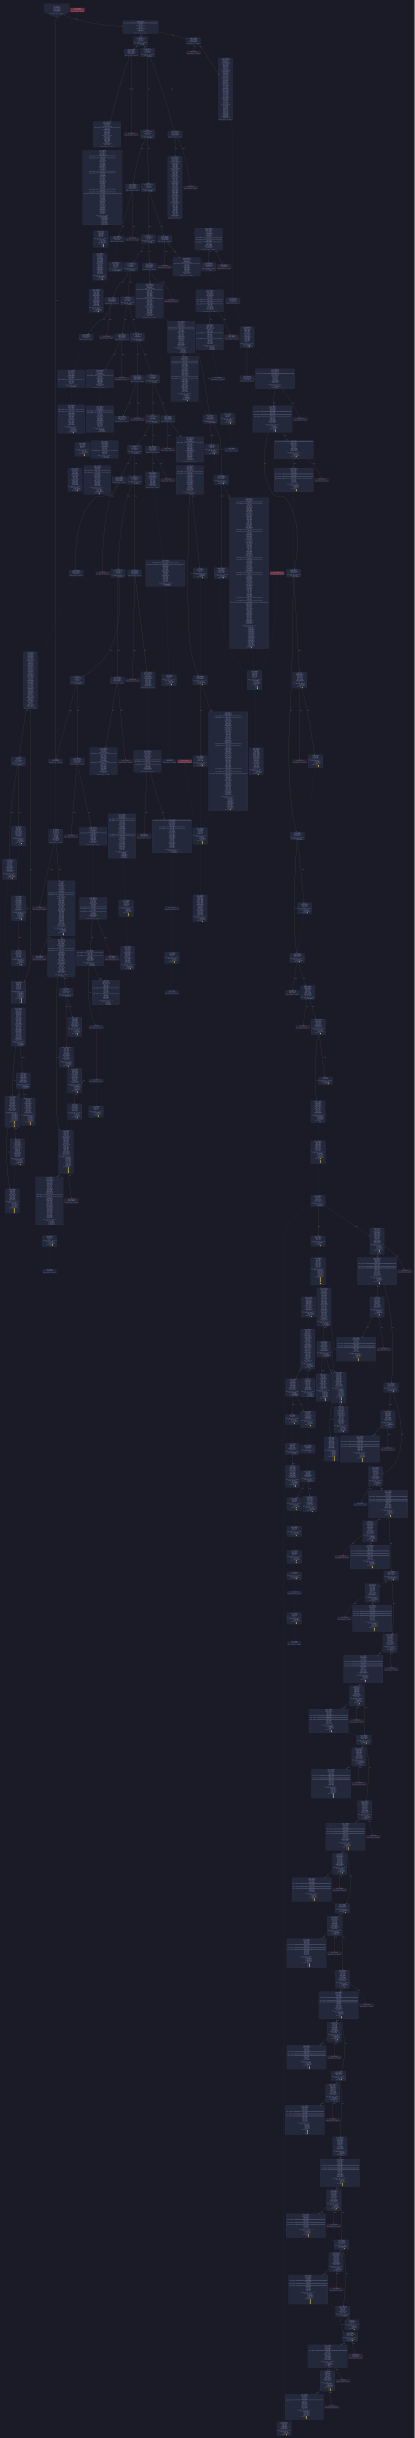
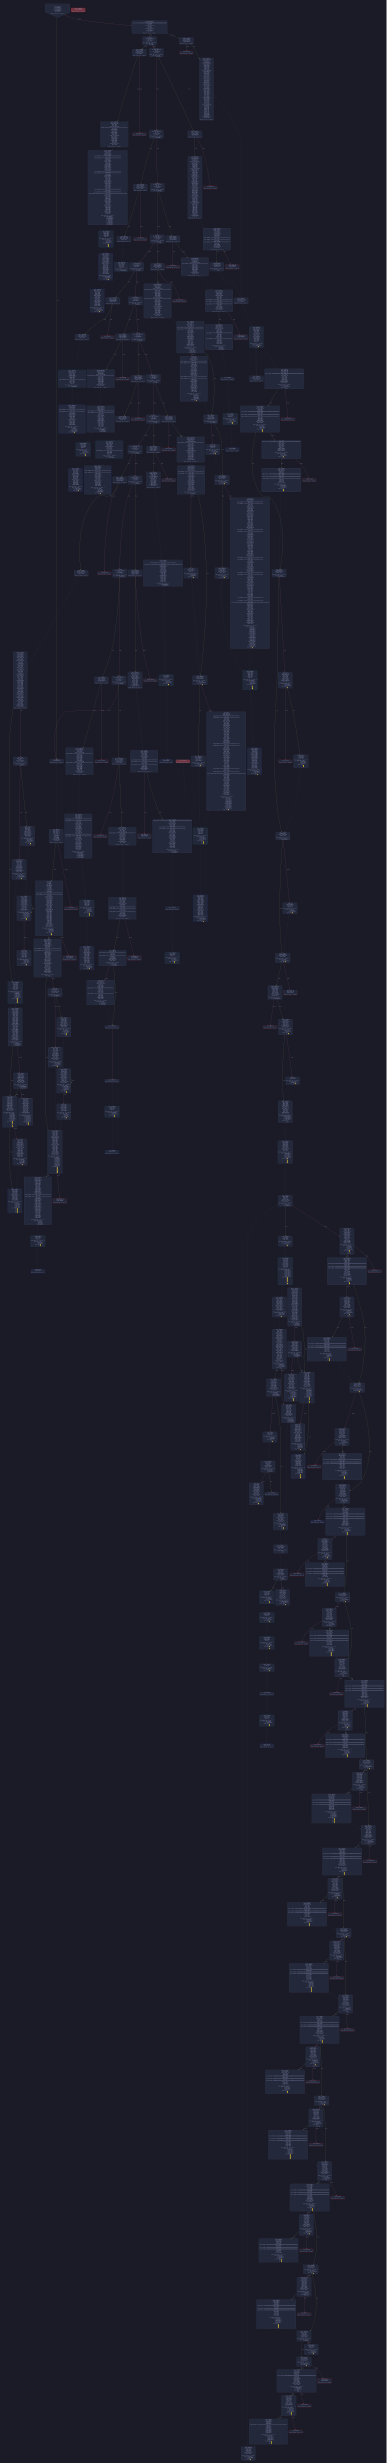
node "[183f] JUMPDEST Stack size req: 0, sizeΔ: 0": removed
node "[0706] JUMPDEST [0707] STOP Stack size req: 0, sizeΔ: 0": removed
node "[07a5] JUMPDEST [07a6] STOP Stack size req: 0, sizeΔ: 0": added
node "[1dec] JUMPDEST Stack size req: 0, sizeΔ: 0": added
node "[1177] INVALID Stack size req: 0, sizeΔ: 0": added
